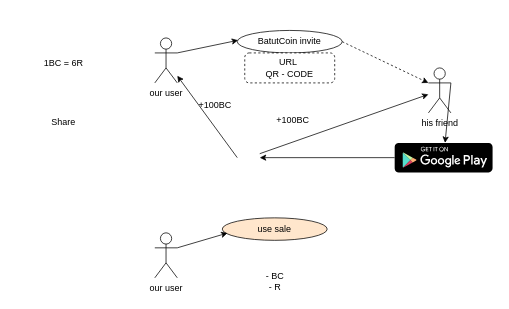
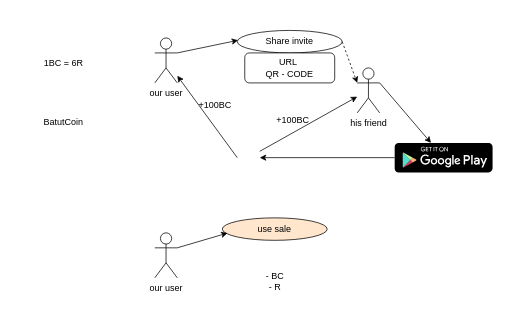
node "BatutCoin invite": label "BatutCoin invite" -> "Share invite"
node "URL QR - CODE": style dashed -> solid
node "his friend": moved (440, 90) -> (369, 90)
node "Share": label "Share" -> "BatutCoin"
